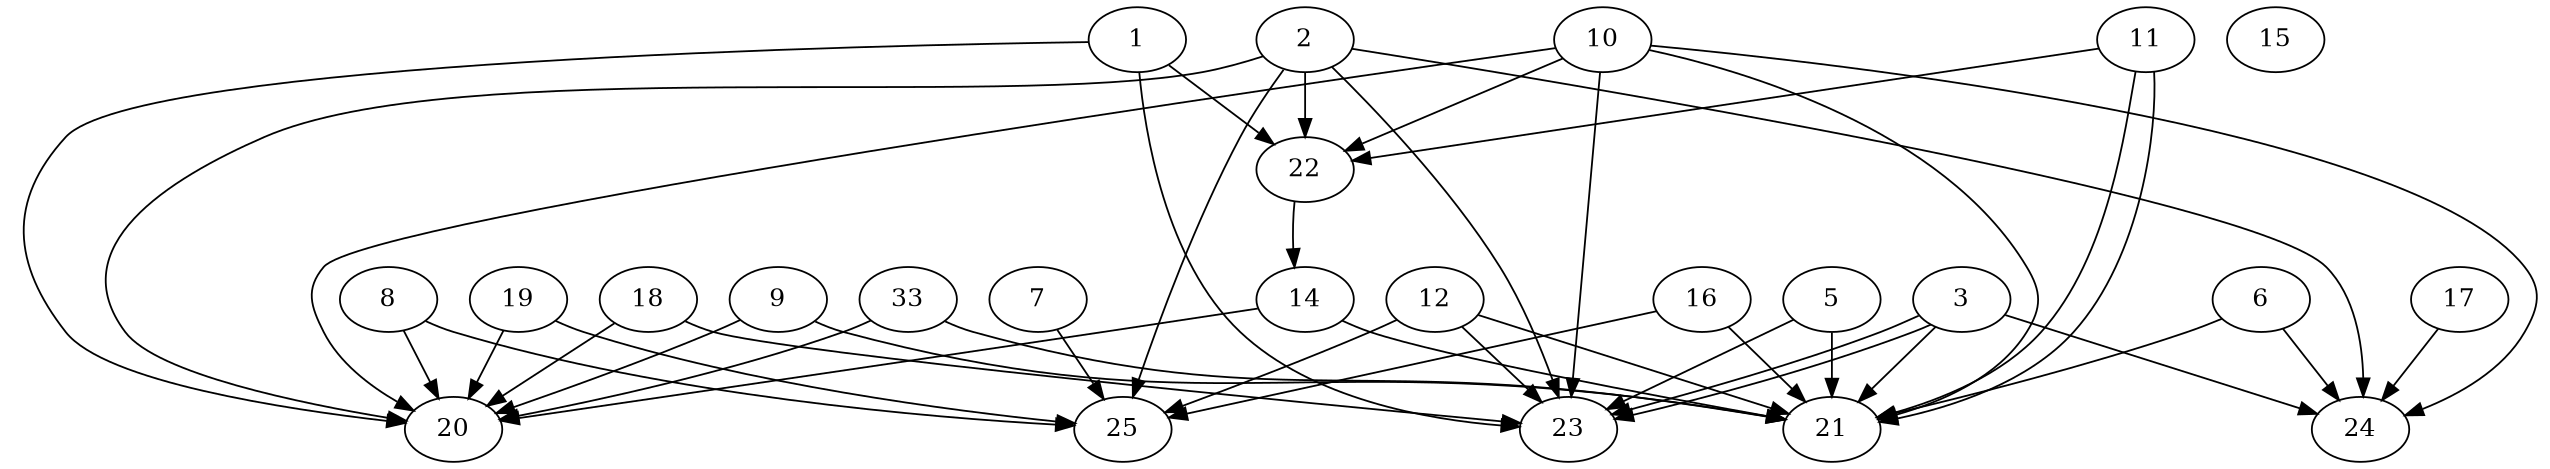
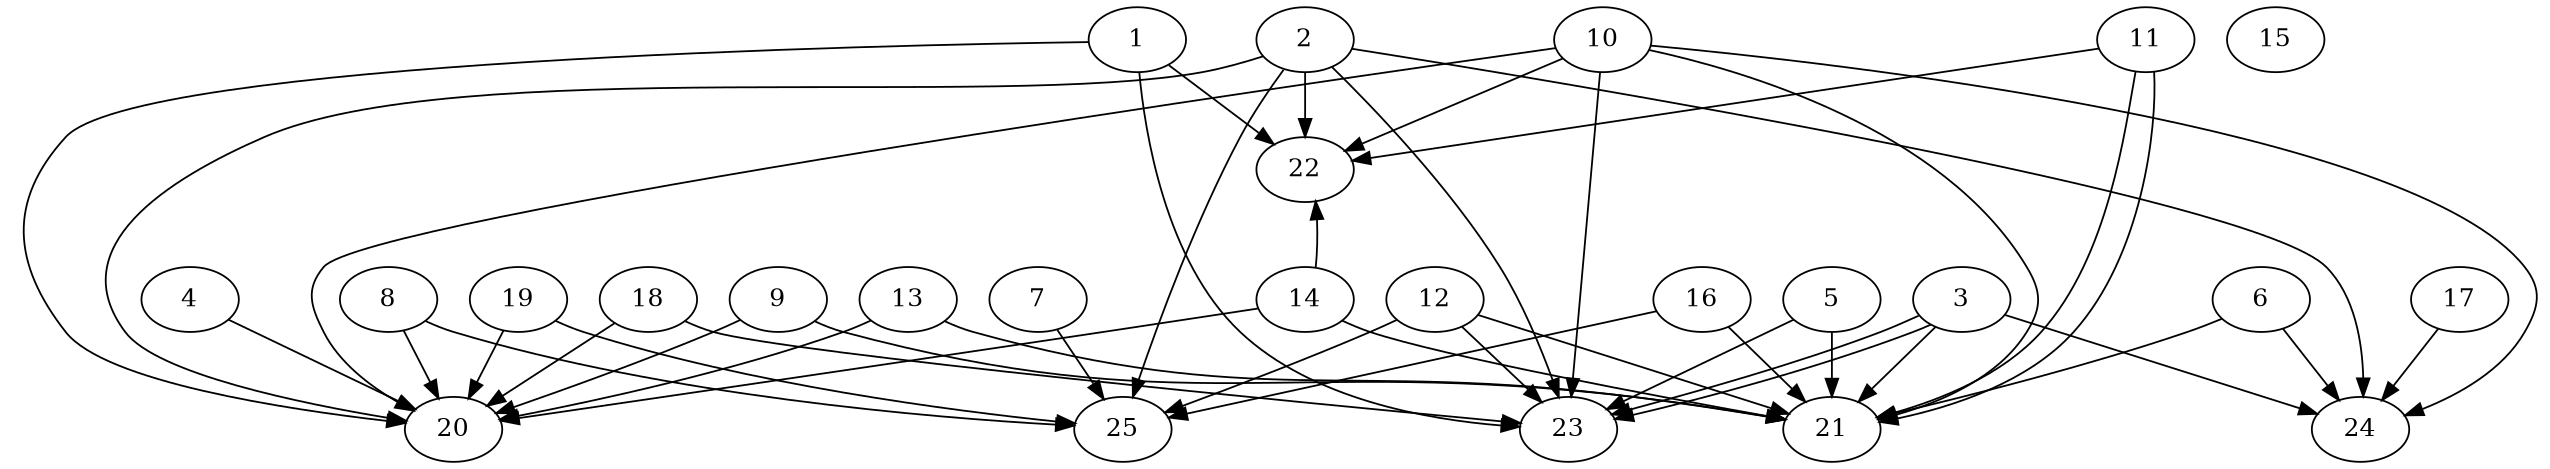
edge "22" -> "14": reversed
node "4": added
node "33": label "33" -> "13"
